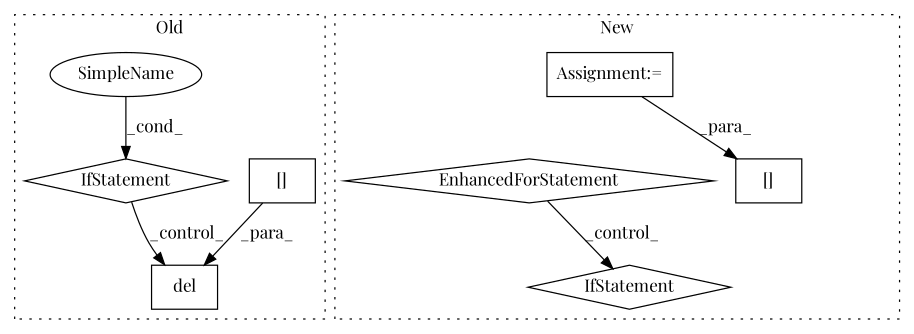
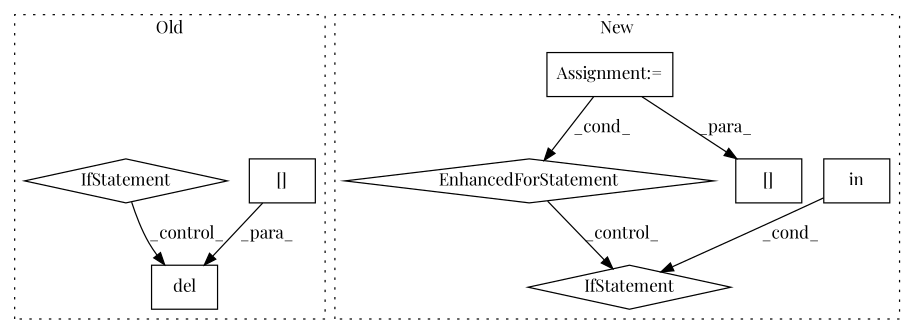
node "SimpleName": removed
edge "Assignment:=" -> "EnhancedForStatement": added, label "_cond_"
node "in": added
